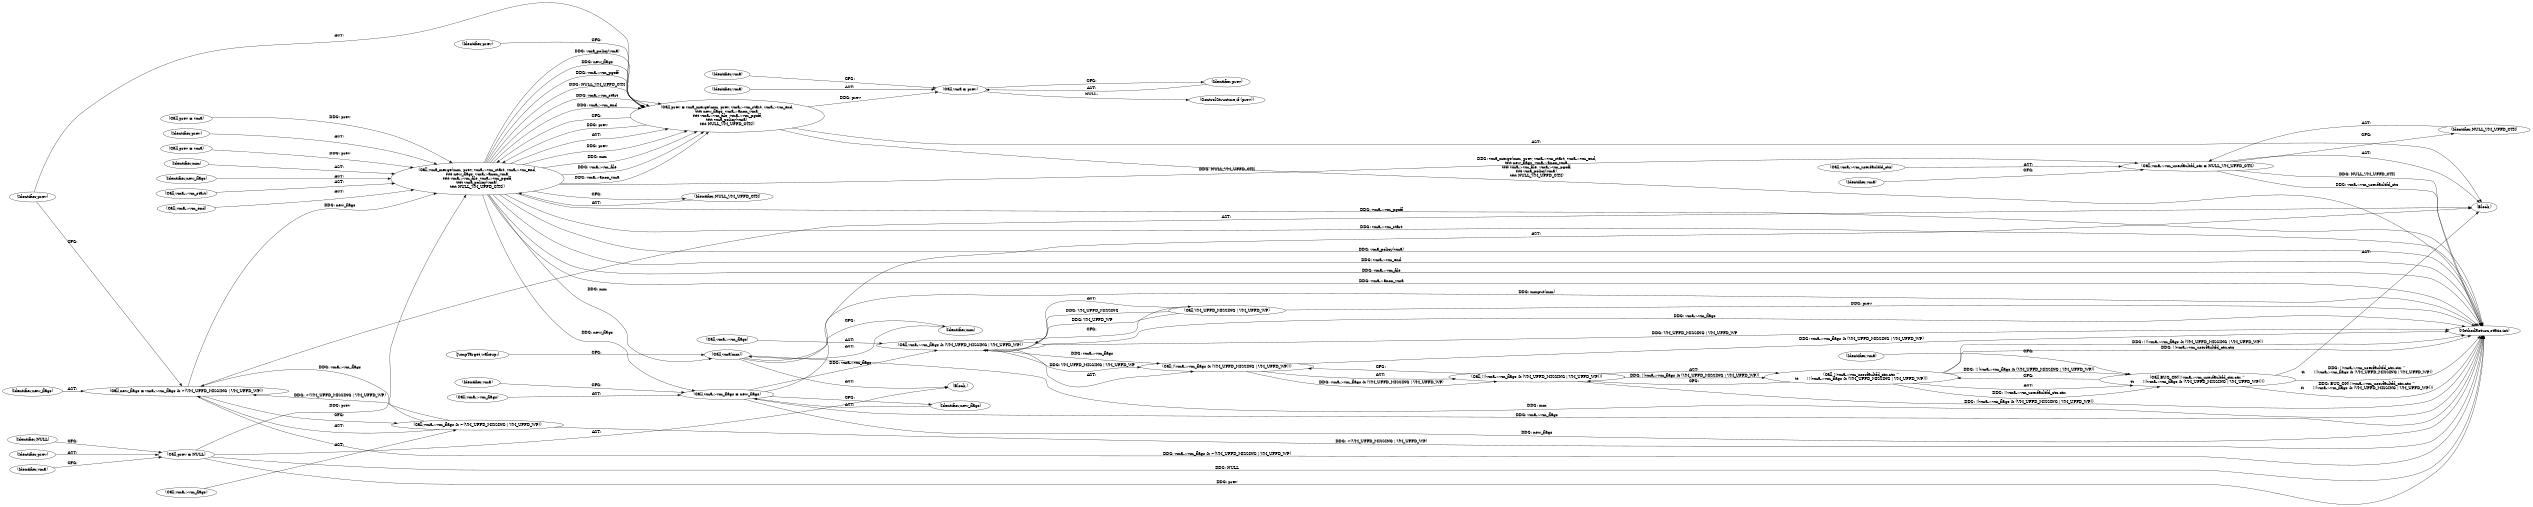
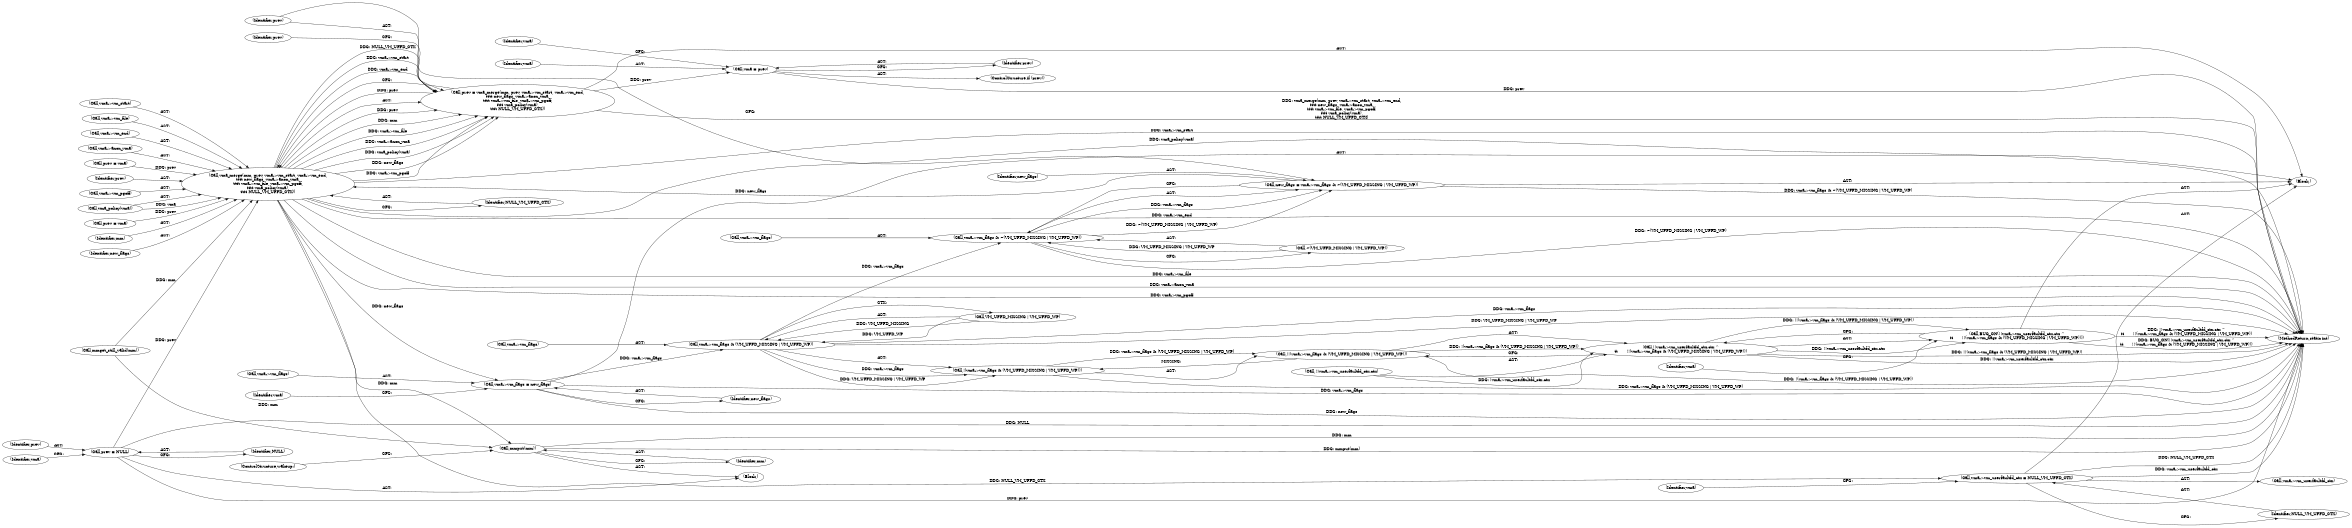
edge "(Call,vma = prev)" -> "(ControlStructure,if (prev))": label "NULL: " -> "AST: "
node "(Call,vma->vm_file)": added
node "(Call,vma->anon_vma)": added
edge "(Call,vma->vm_userfaultfd_ctx)" -> "(Call,vma->vm_userfaultfd_ctx = NULL_VM_UFFD_CTX)": reversed
node "(Call,vma->vm_pgoff)": added
node "(Call,vma_policy(vma))": added
node "(Call,~(VM_UFFD_MISSING | VM_UFFD_WP))": added
edge "(Call,vma->vm_flags & (VM_UFFD_MISSING | VM_UFFD_WP))" -> "(Call,vma->vm_flags & ~(VM_UFFD_MISSING | VM_UFFD_WP))": added, label "DDG: vma->vm_flags"
edge "(Call,VM_UFFD_MISSING | VM_UFFD_WP)" -> "(MethodReturn,static int)": now "(Call,vma = prev)" -> "(MethodReturn,static int)"
edge "(Call,vma->vm_flags & (VM_UFFD_MISSING | VM_UFFD_WP))" -> "(Call,VM_UFFD_MISSING | VM_UFFD_WP)": label "CFG: " -> "CTX: "
node "(Call,mmget_still_valid(mm))": added
node "(JumpTarget,wakeup:)": label "(JumpTarget,wakeup:)" -> "(ControlStructure,wakeup:)"
node "(Call,vma(mm))": label "(Call,vma(mm))" -> "(Call,mmput(mm))"
edge "(Call,!!(vma->vm_flags & (VM_UFFD_MISSING | VM_UFFD_WP)))" -> "(Call,!(vma->vm_flags & (VM_UFFD_MISSING | VM_UFFD_WP)))": label "CFG: " -> "MISSING: "
node "(Call,!!vma->vm_userfaultfd_ctx.ctx)": added
edge "(Identifier,NULL)" -> "(Call,prev = NULL)": label "CFG: " -> "AST: "
edge "(Call,prev = NULL)" -> "(Identifier,NULL)": added, label "CFG:"
